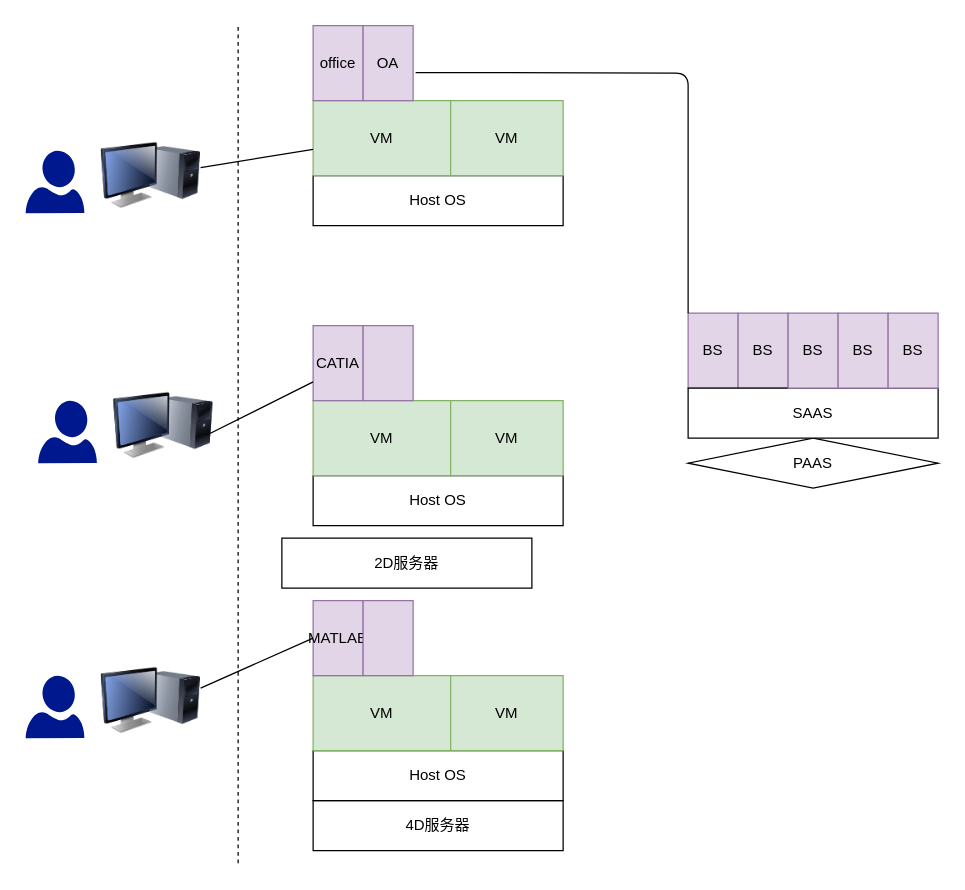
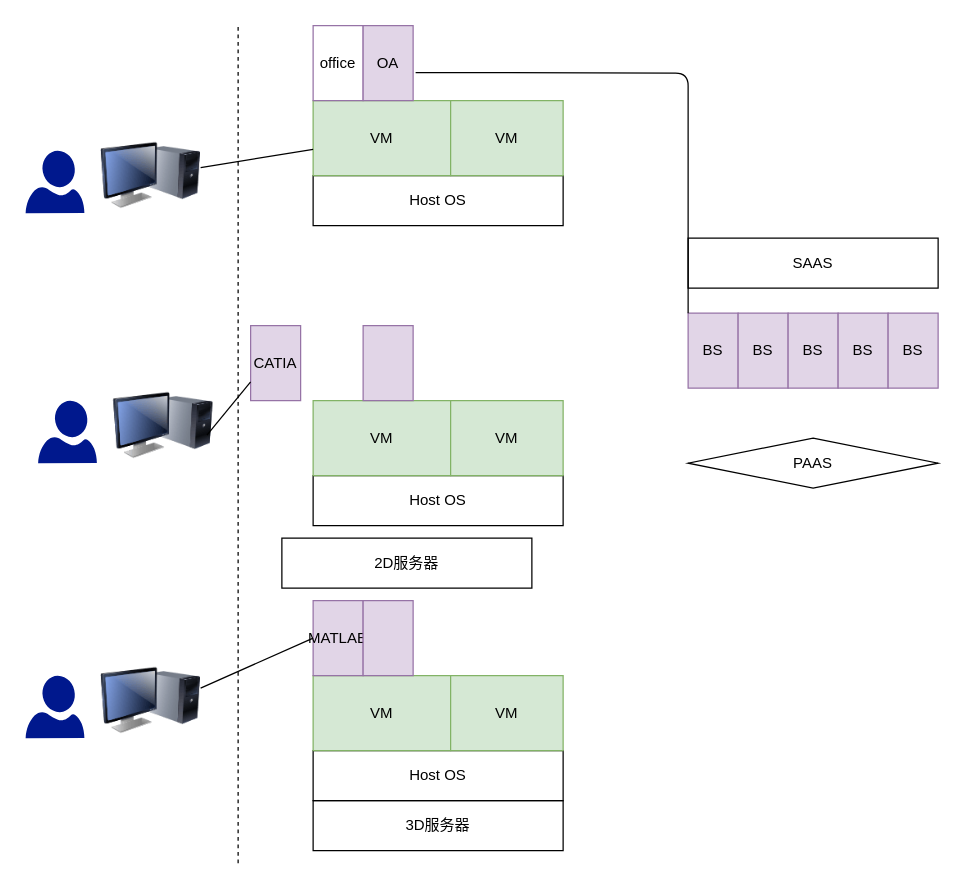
node "office": fillcolor #e1d5e7 -> #ffffff
node "CATIA": moved (338, 363) -> (276, 363)
node "SAAS": moved (813, 413) -> (813, 263)
node "4D服务器": label "4D服务器" -> "3D服务器"
